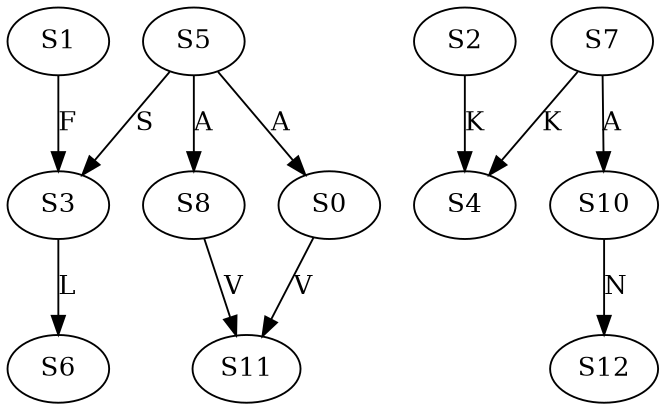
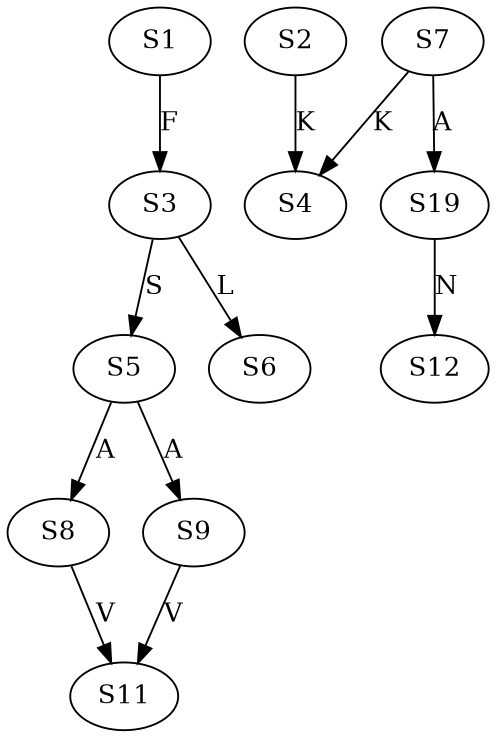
edge "S5" -> "S3": reversed
node "S0": label "S0" -> "S9"
node "S10": label "S10" -> "S19"
